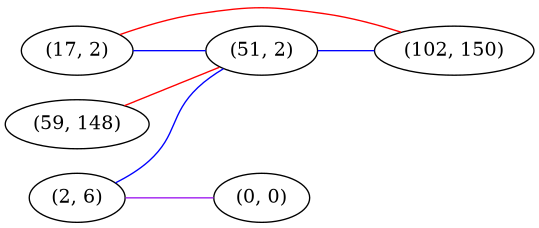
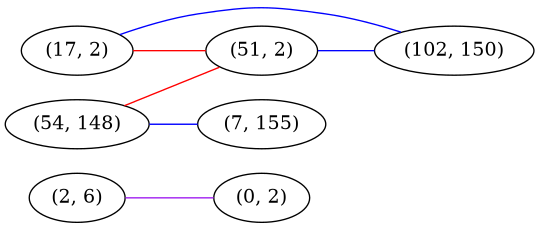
edge "(17, 2)" -- "(102, 150)": color red -> blue
edge "(17, 2)" -- "(51, 2)": color blue -> red
node "(59, 148)": label "(59, 148)" -> "(54, 148)"
node "(7, 155)": added
edge "(51, 2)" -- "(2, 6)": removed
node "(0, 0)": label "(0, 0)" -> "(0, 2)"
